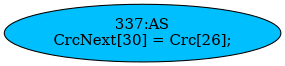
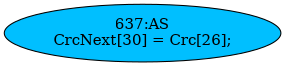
node "337:AS CrcNext[30] = Crc[26];": label "337:AS CrcNext[30] = Crc[26];" -> "637:AS CrcNext[30] = Crc[26];"
